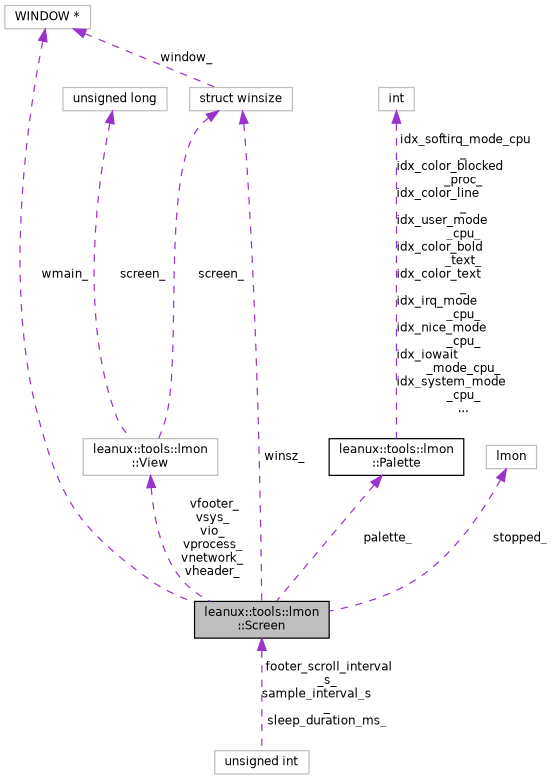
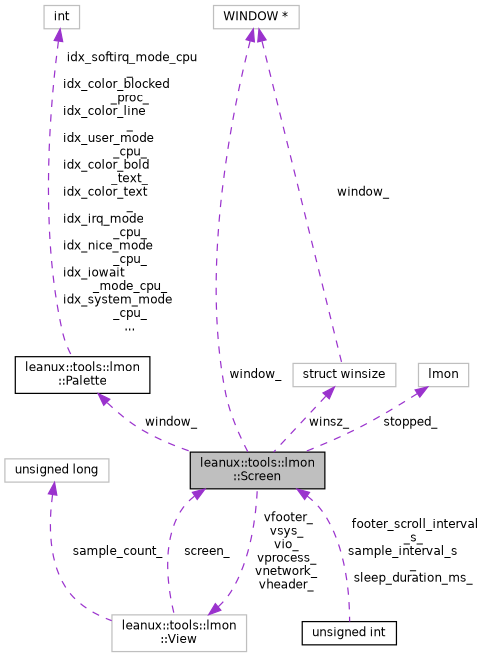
edge "leanux::tools::lmon ::Screen" -> "WINDOW *": label " wmain_" -> " window_"
edge "leanux::tools::lmon ::View" -> "unsigned long": label " screen_" -> " sample_count_"
edge "leanux::tools::lmon ::View" -> "struct winsize": now "leanux::tools::lmon ::View" -> "leanux::tools::lmon ::Screen"
edge "leanux::tools::lmon ::Screen" -> "leanux::tools::lmon ::Palette": label " palette_" -> " window_"
node "unsigned int": color grey75 -> black
